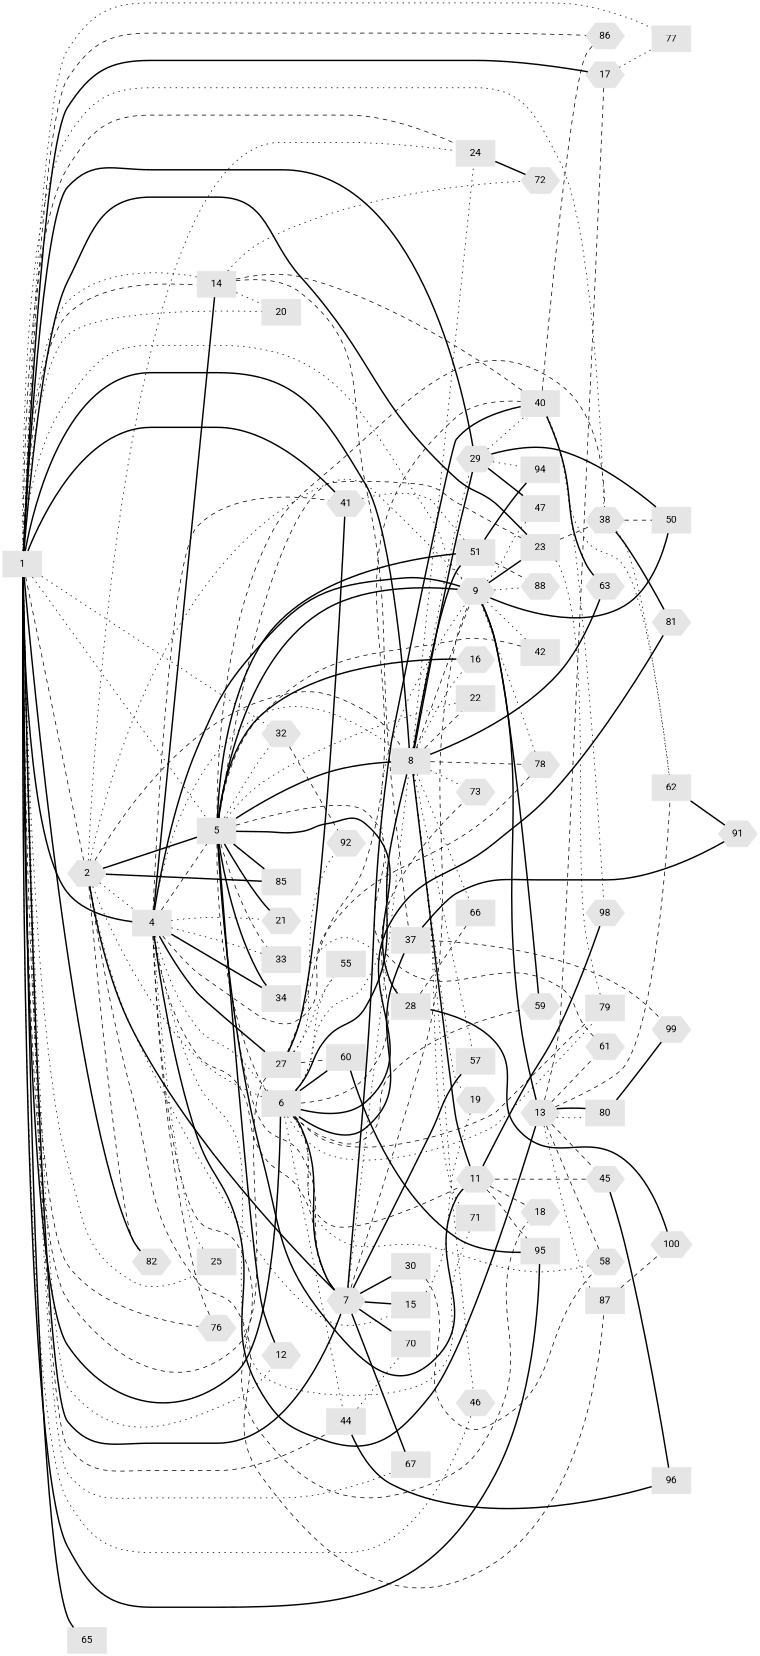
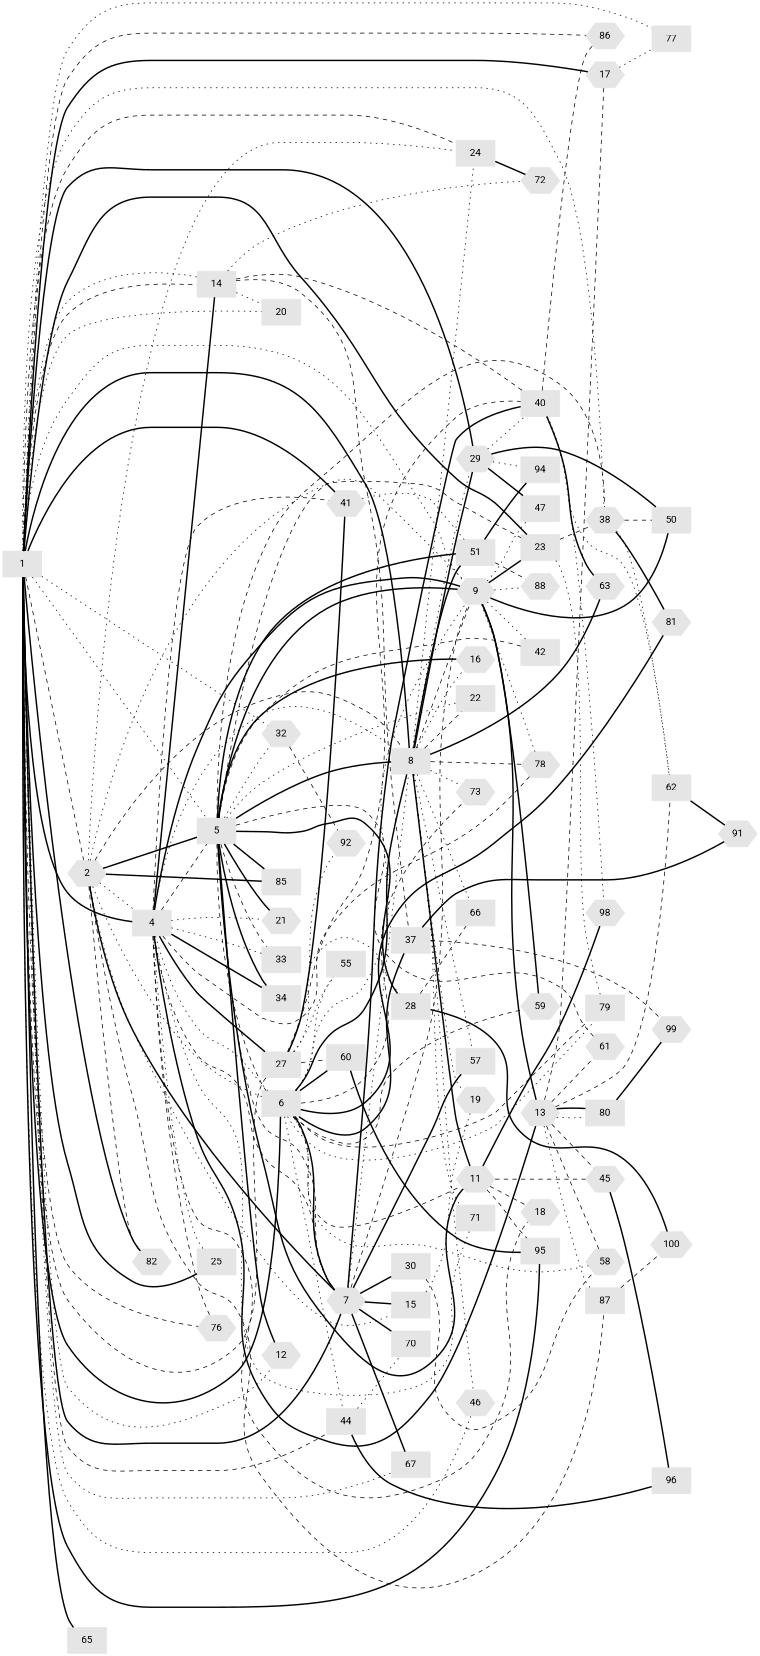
edge "1" -- "25": style dotted -> bold
